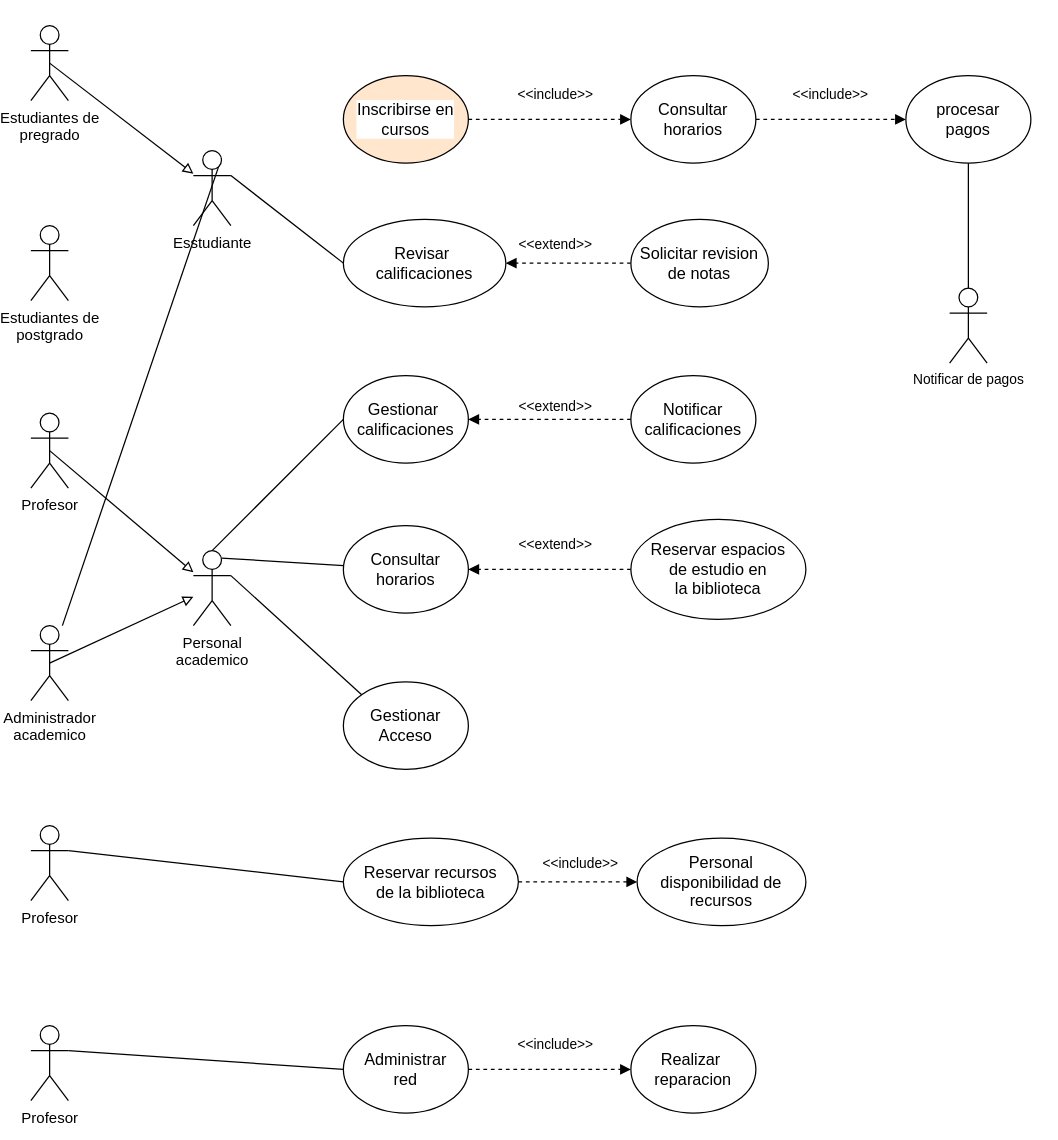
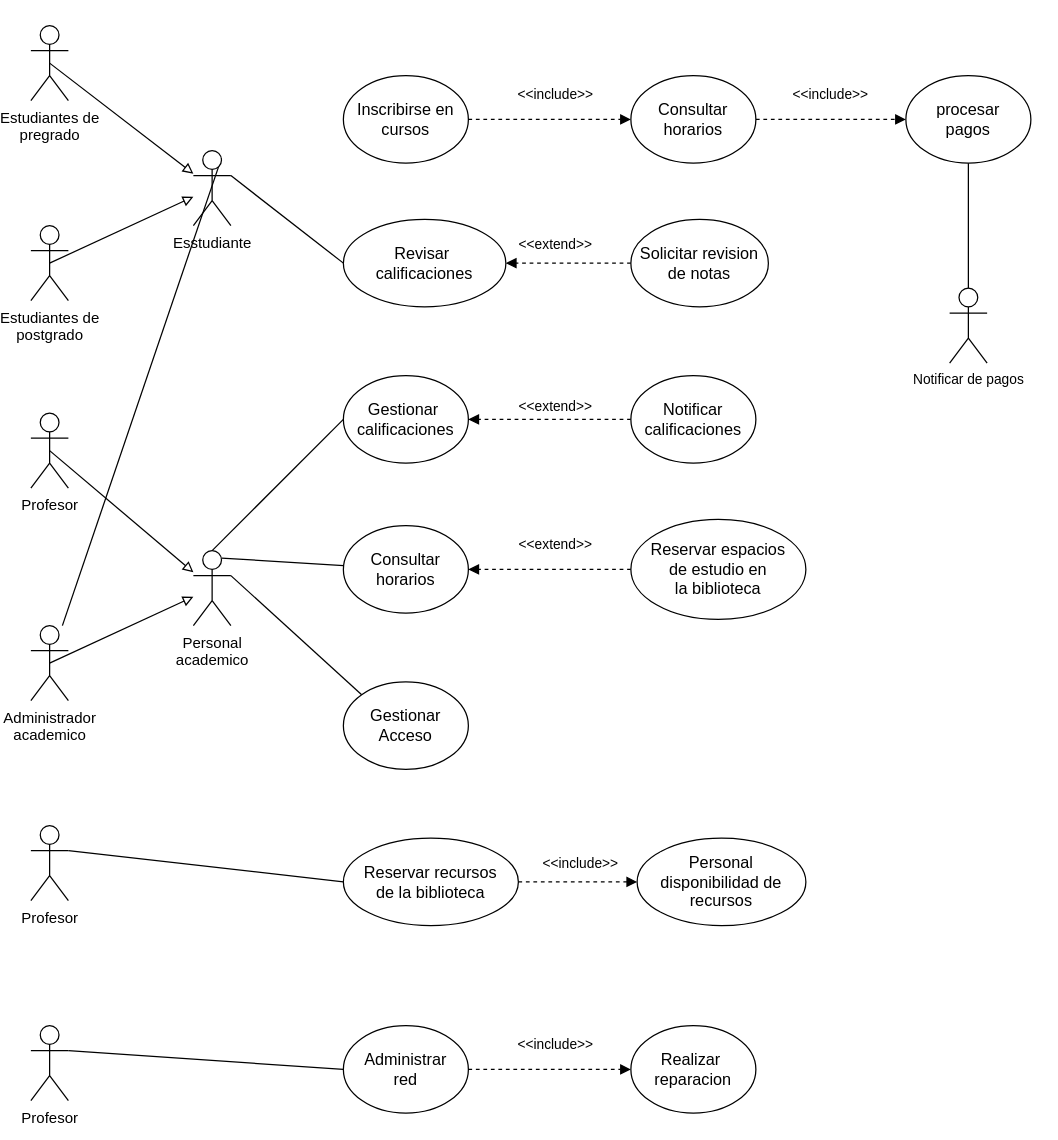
node "Inscribirse en cursos": fillcolor #ffe6cc -> #ffffff
edge "Estudiantes de postgrado" -> "Esstudiante": added
